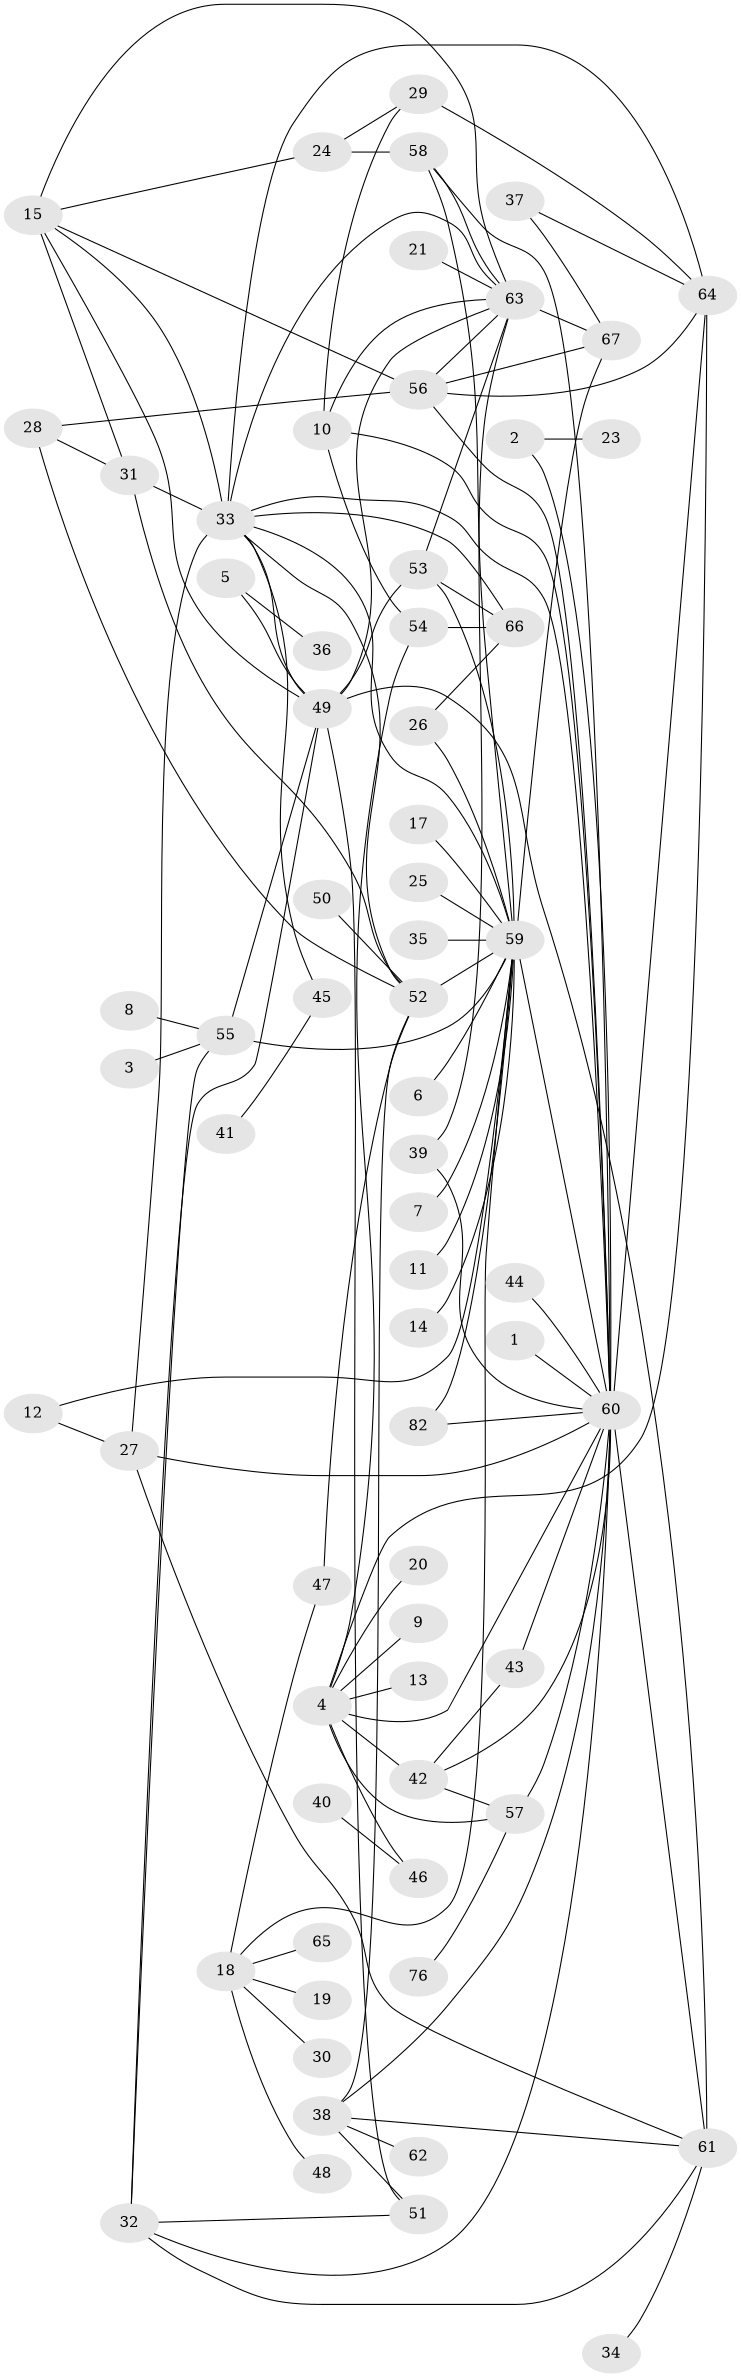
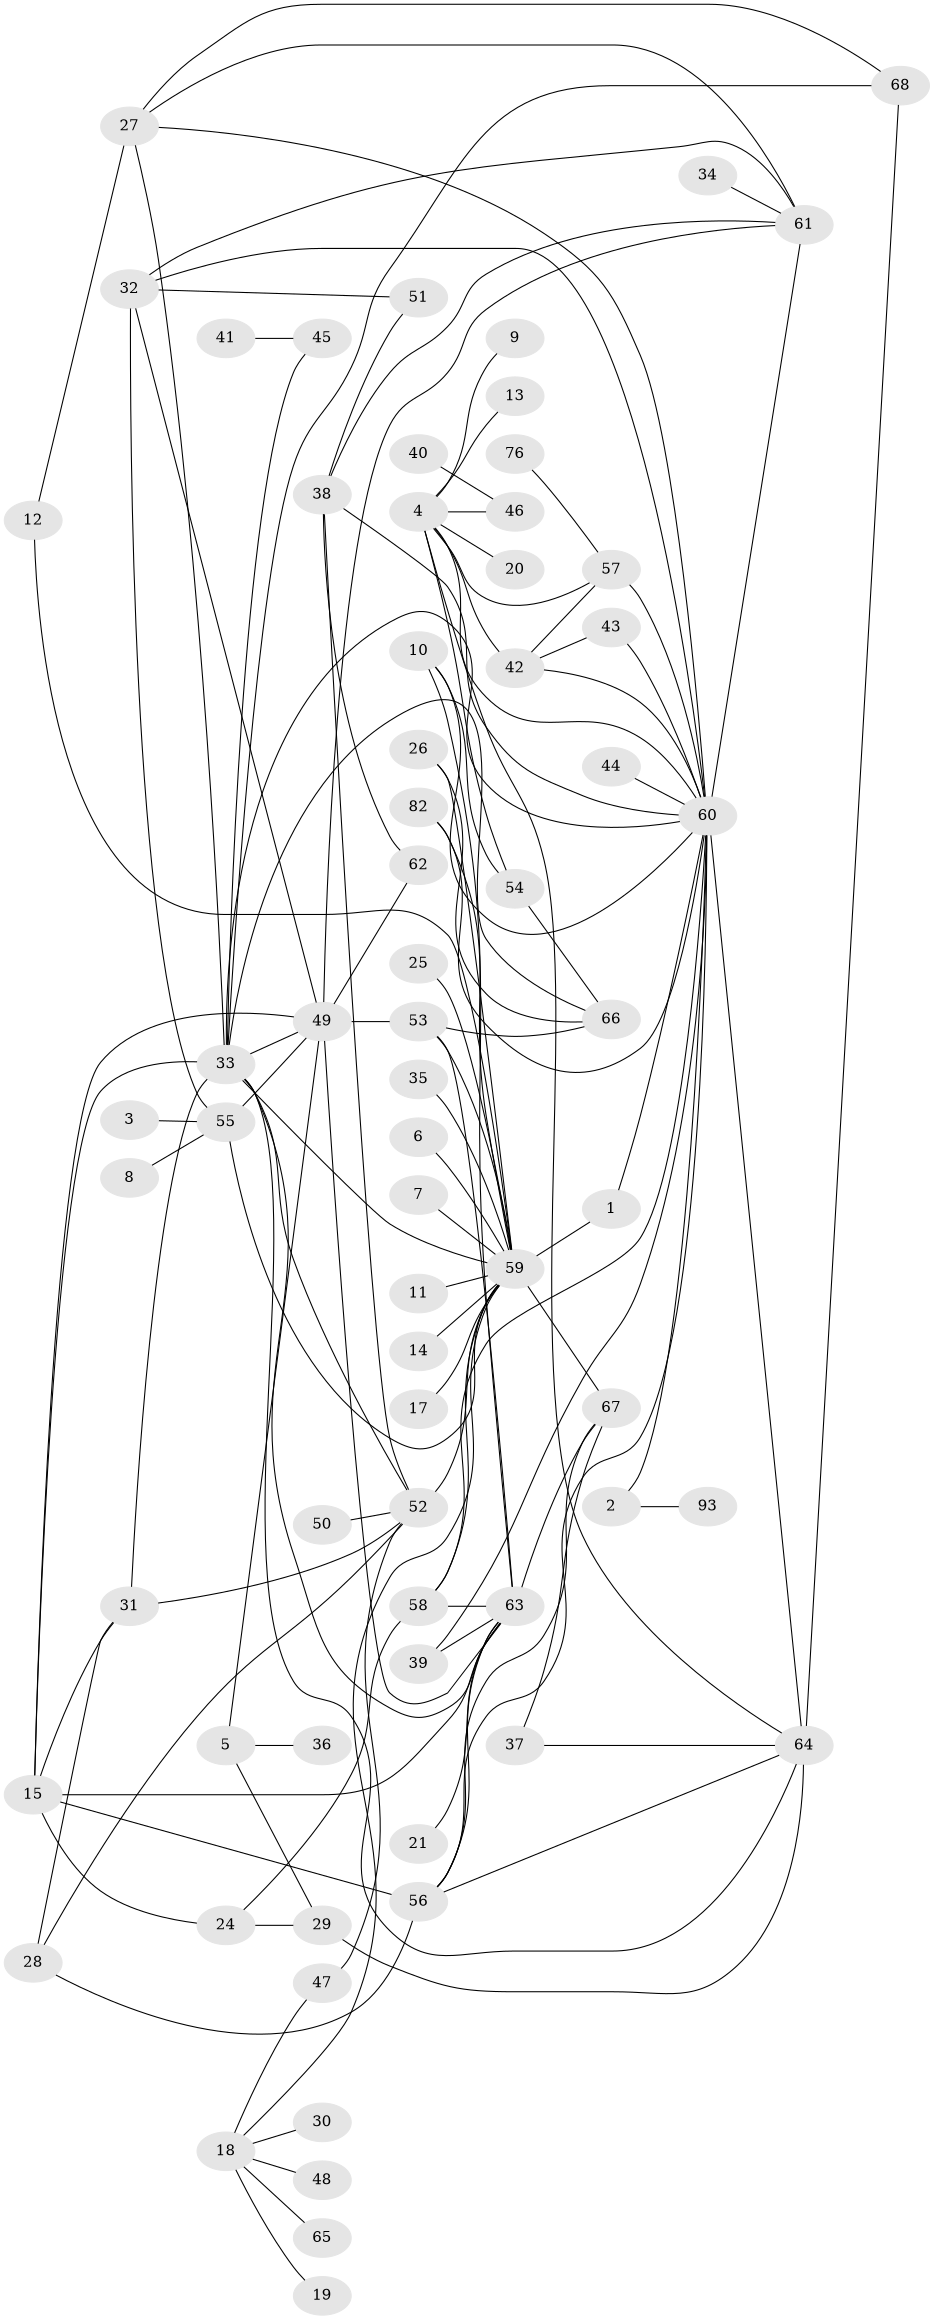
node "68": added
edge "29" -- "10": now "29" -- "5"
node "23": label "23" -> "93"
edge "59" -- "60": now "59" -- "1"
edge "49" -- "51": now "49" -- "62"
